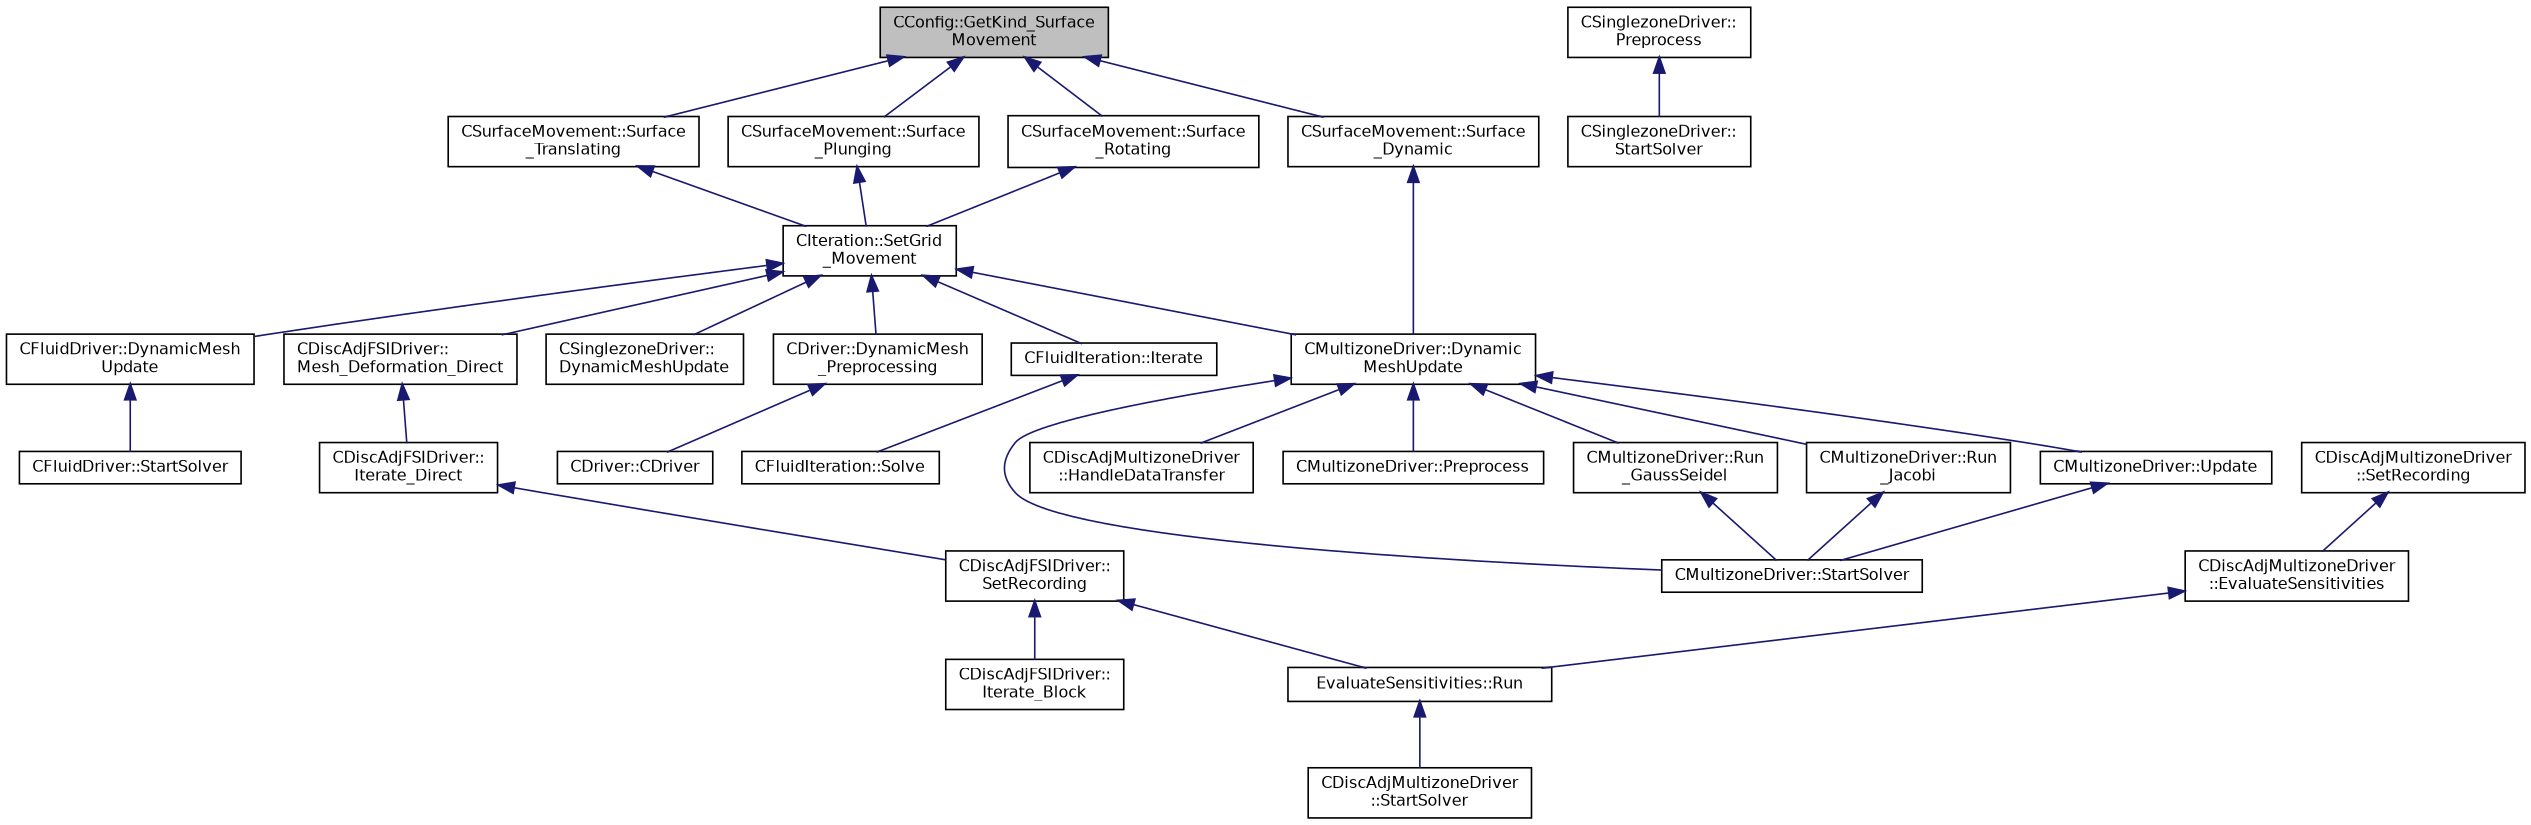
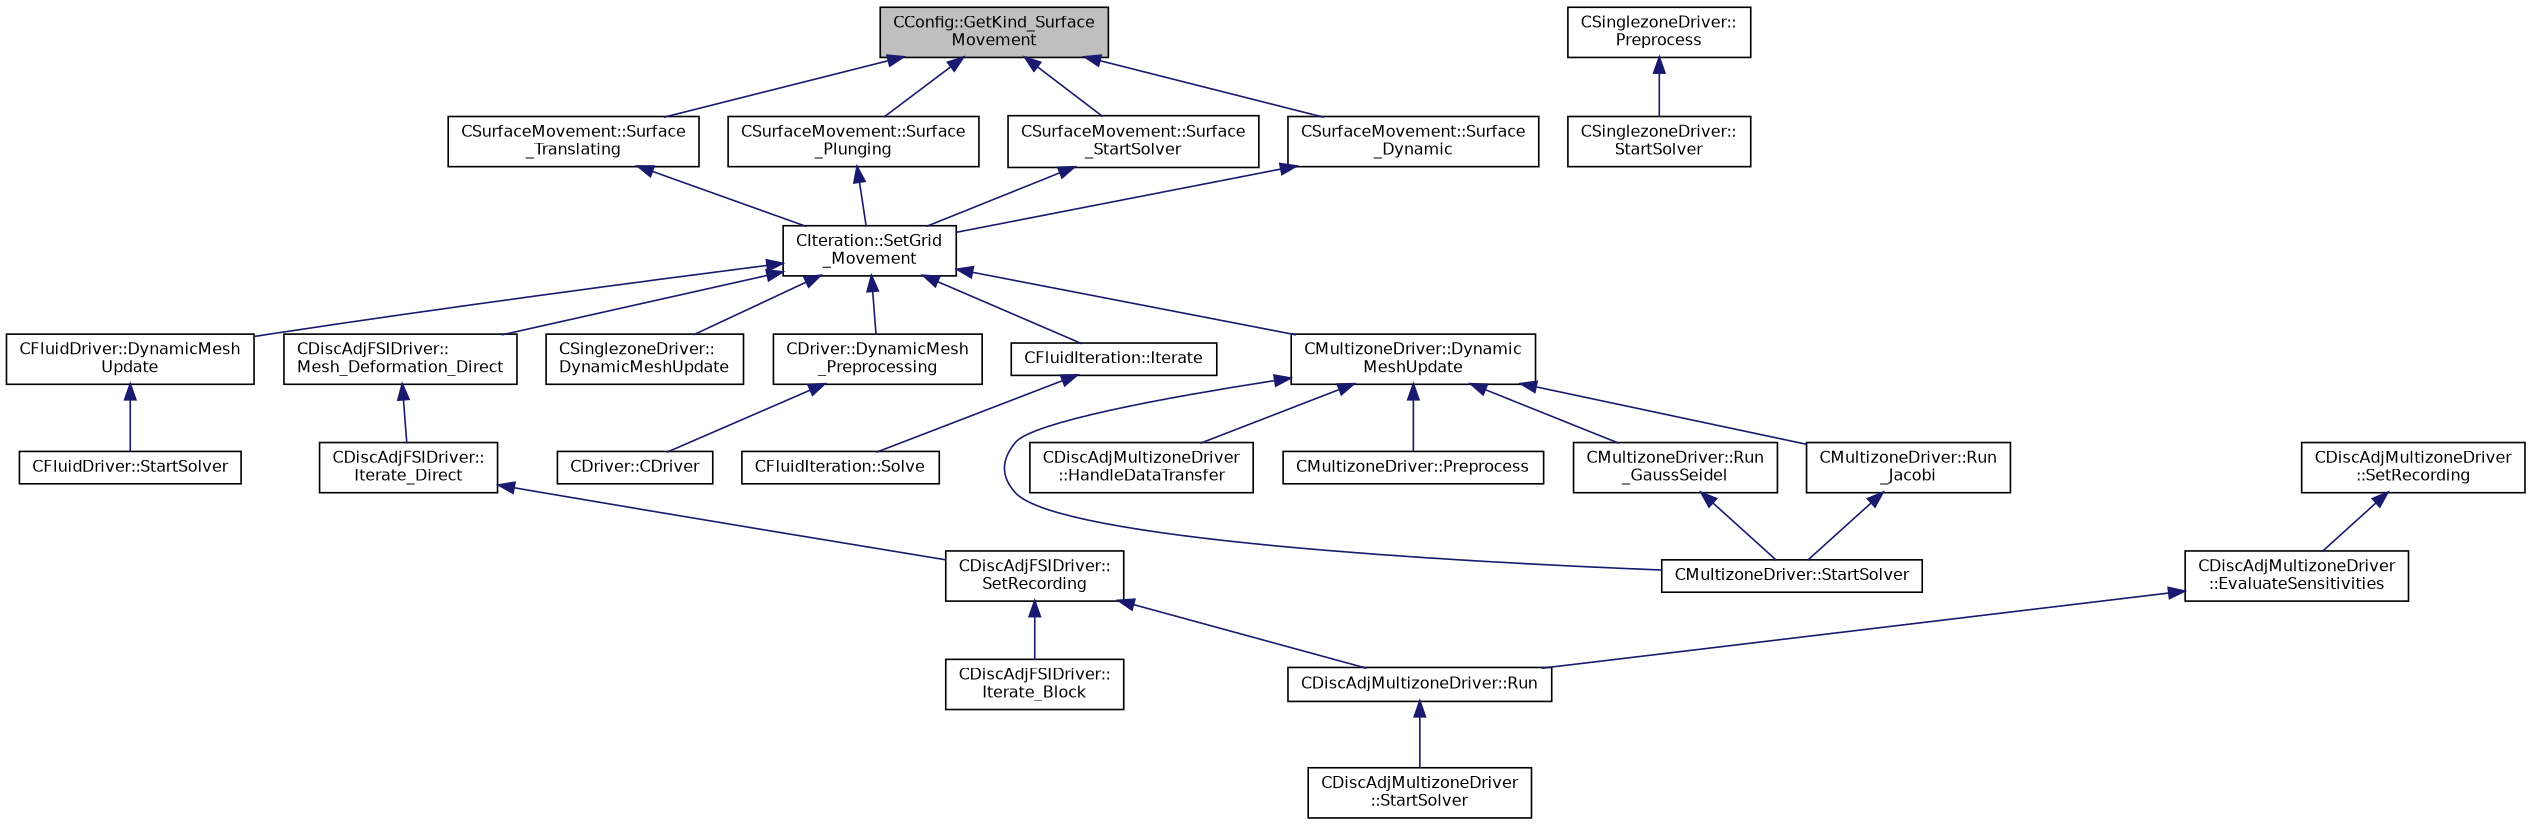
node "CSurfaceMovement::Surface _Rotating": label "CSurfaceMovement::Surface _Rotating" -> "CSurfaceMovement::Surface _StartSolver"
edge "CMultizoneDriver::Dynamic MeshUpdate" -> "CSurfaceMovement::Surface _Dynamic": now "CIteration::SetGrid _Movement" -> "CSurfaceMovement::Surface _Dynamic"
node "CMultizoneDriver::Update": removed
node "EvaluateSensitivities::Run": label "EvaluateSensitivities::Run" -> "CDiscAdjMultizoneDriver::Run"
